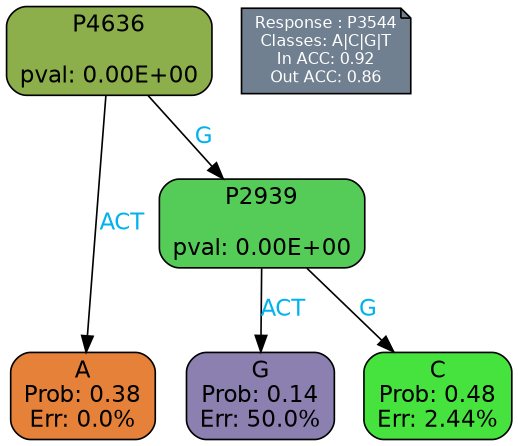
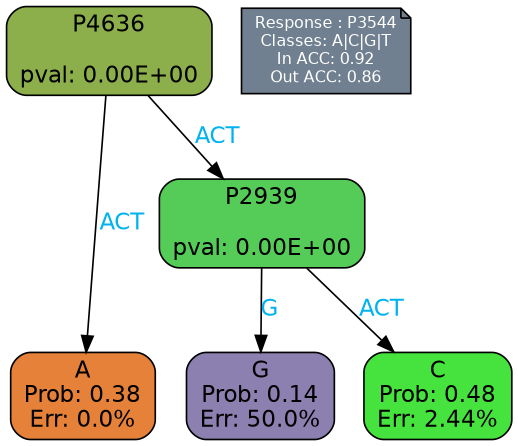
edge "P4636 pval: 0.00E+00" -> "P2939 pval: 0.00E+00": label "G" -> "ACT"
edge "P2939 pval: 0.00E+00" -> "G Prob: 0.14 Err: 50.0%": label "ACT" -> "G"
edge "P2939 pval: 0.00E+00" -> "C Prob: 0.48 Err: 2.44%": label "G" -> "ACT"
